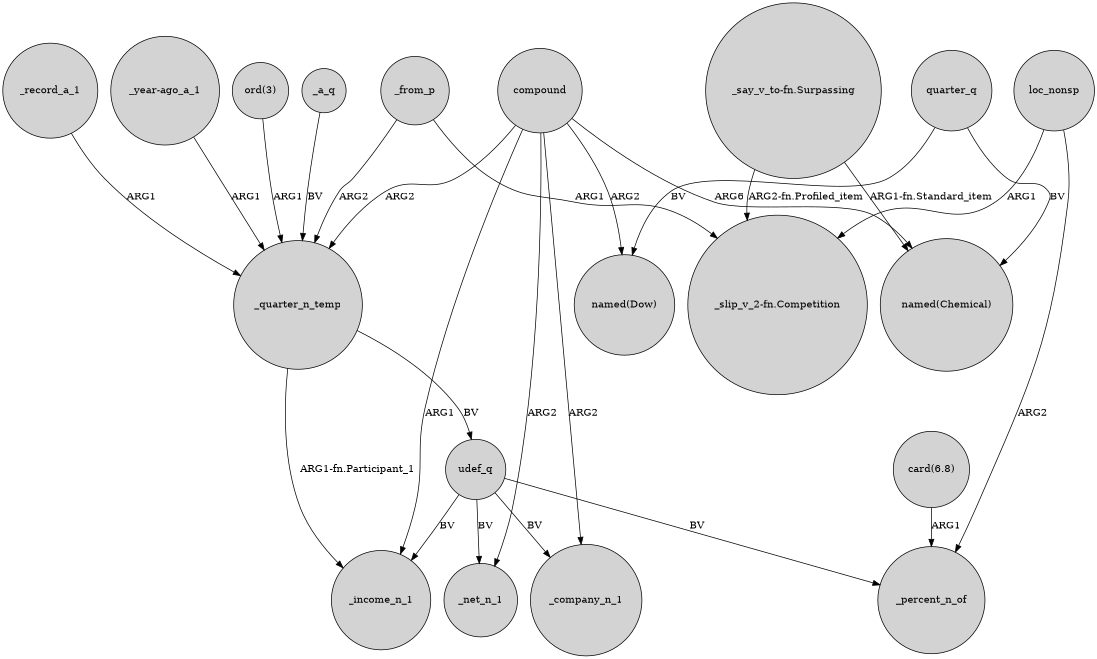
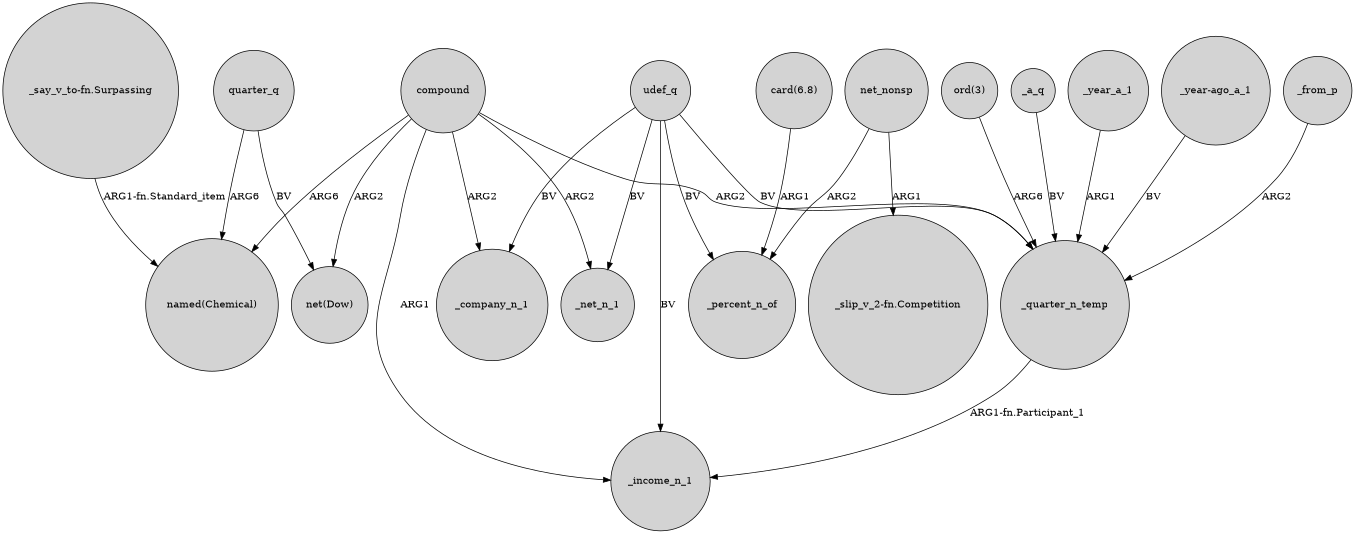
node "_record_a_1": label "_record_a_1" -> "_year_a_1"
node "loc_nonsp": label "loc_nonsp" -> "net_nonsp"
edge "_say_v_to-fn.Surpassing" -> "_slip_v_2-fn.Competition": removed, label "ARG2-fn.Profiled_item"
edge "_year-ago_a_1" -> "_quarter_n_temp": label "ARG1" -> "BV"
edge "ord(3)" -> "_quarter_n_temp": label "ARG1" -> "ARG6"
edge "quarter_q" -> "named(Chemical)": label "BV" -> "ARG6"
edge "_from_p" -> "_slip_v_2-fn.Competition": removed, label "ARG1"
node "named(Dow)": label "named(Dow)" -> "net(Dow)"
edge "_quarter_n_temp" -> "udef_q": reversed
